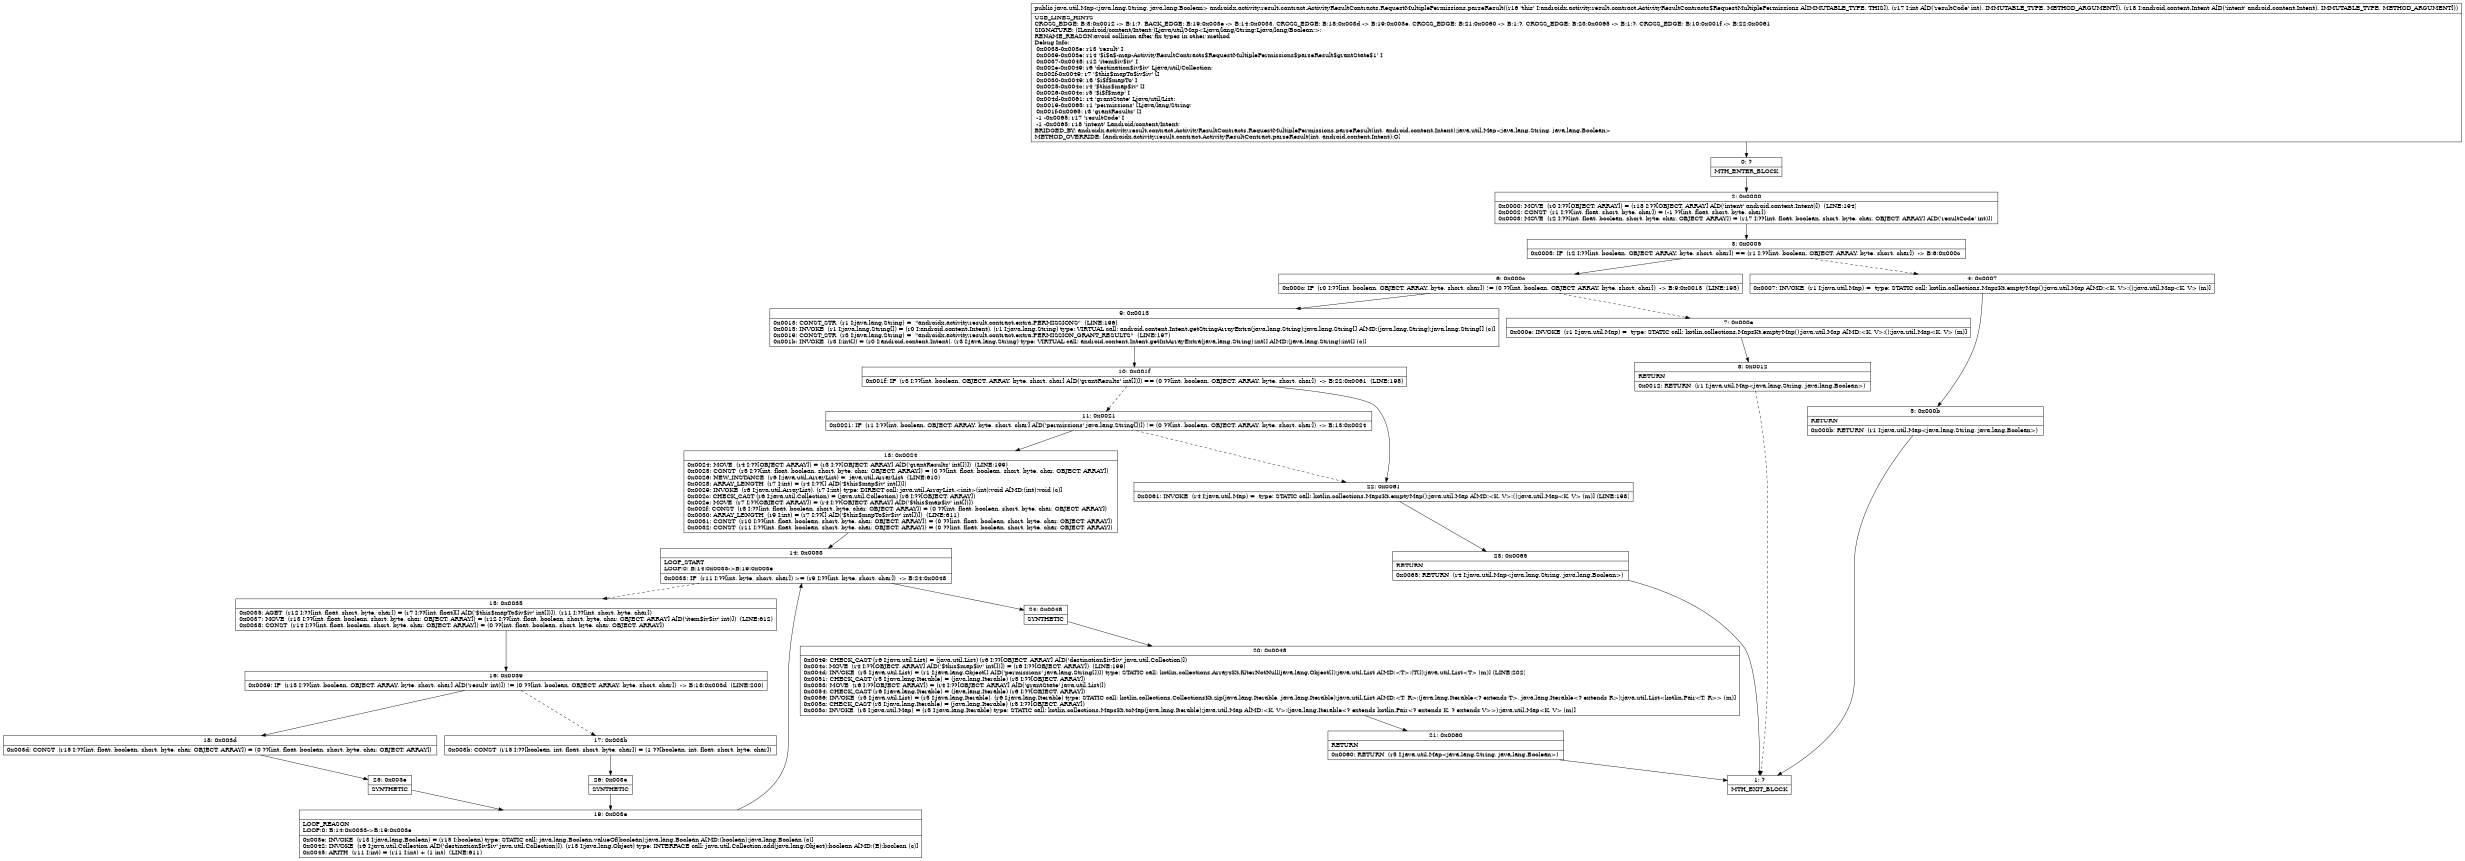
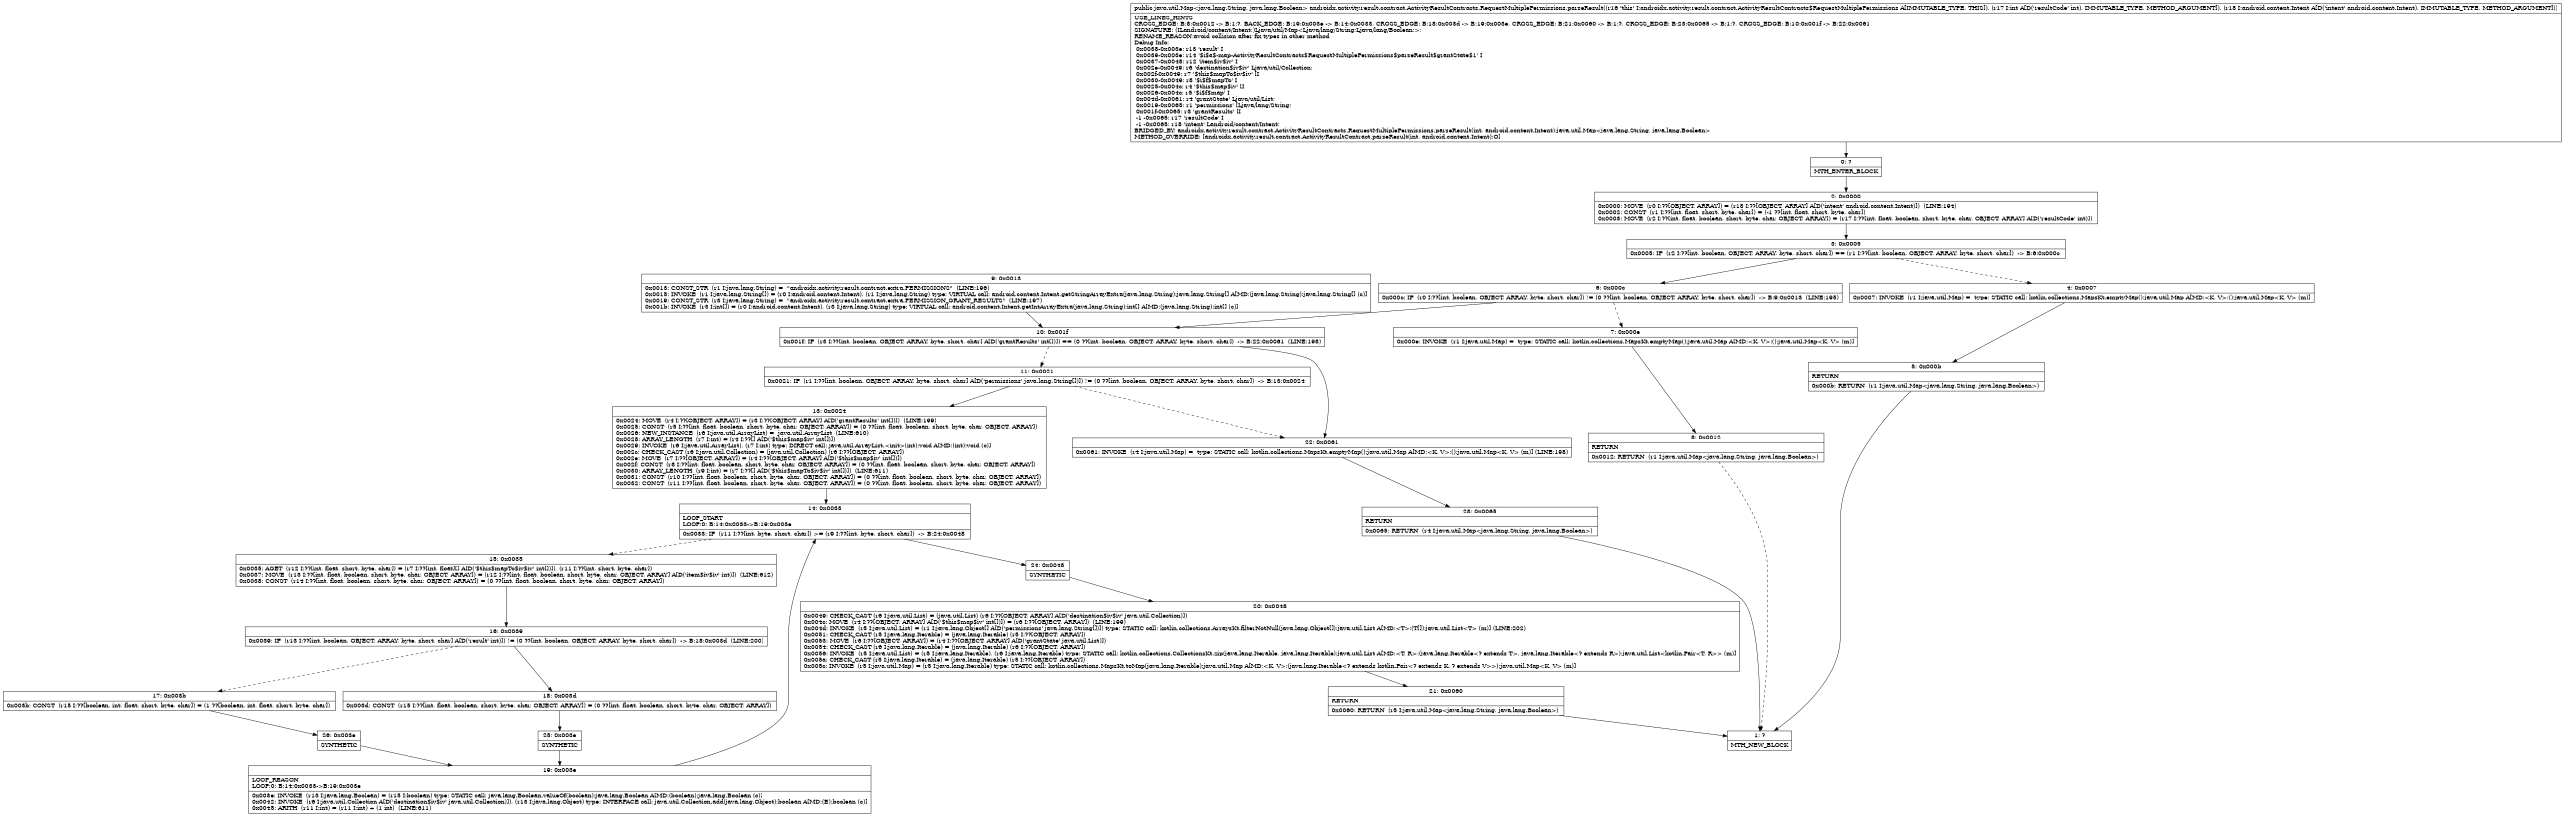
edge "6: 0x000c" -> "9: 0x0013": now "6: 0x000c" -> "10: 0x001f"
node "1: ?": text "MTH_EXIT_BLOCK" -> "MTH_NEW_BLOCK"
